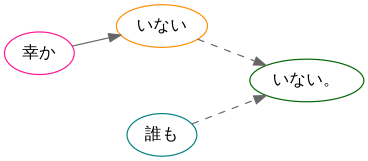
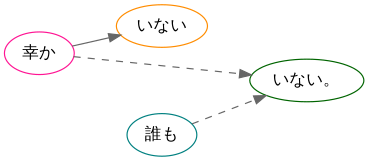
edge "いない" -> "いない。": now "幸か" -> "いない。"
